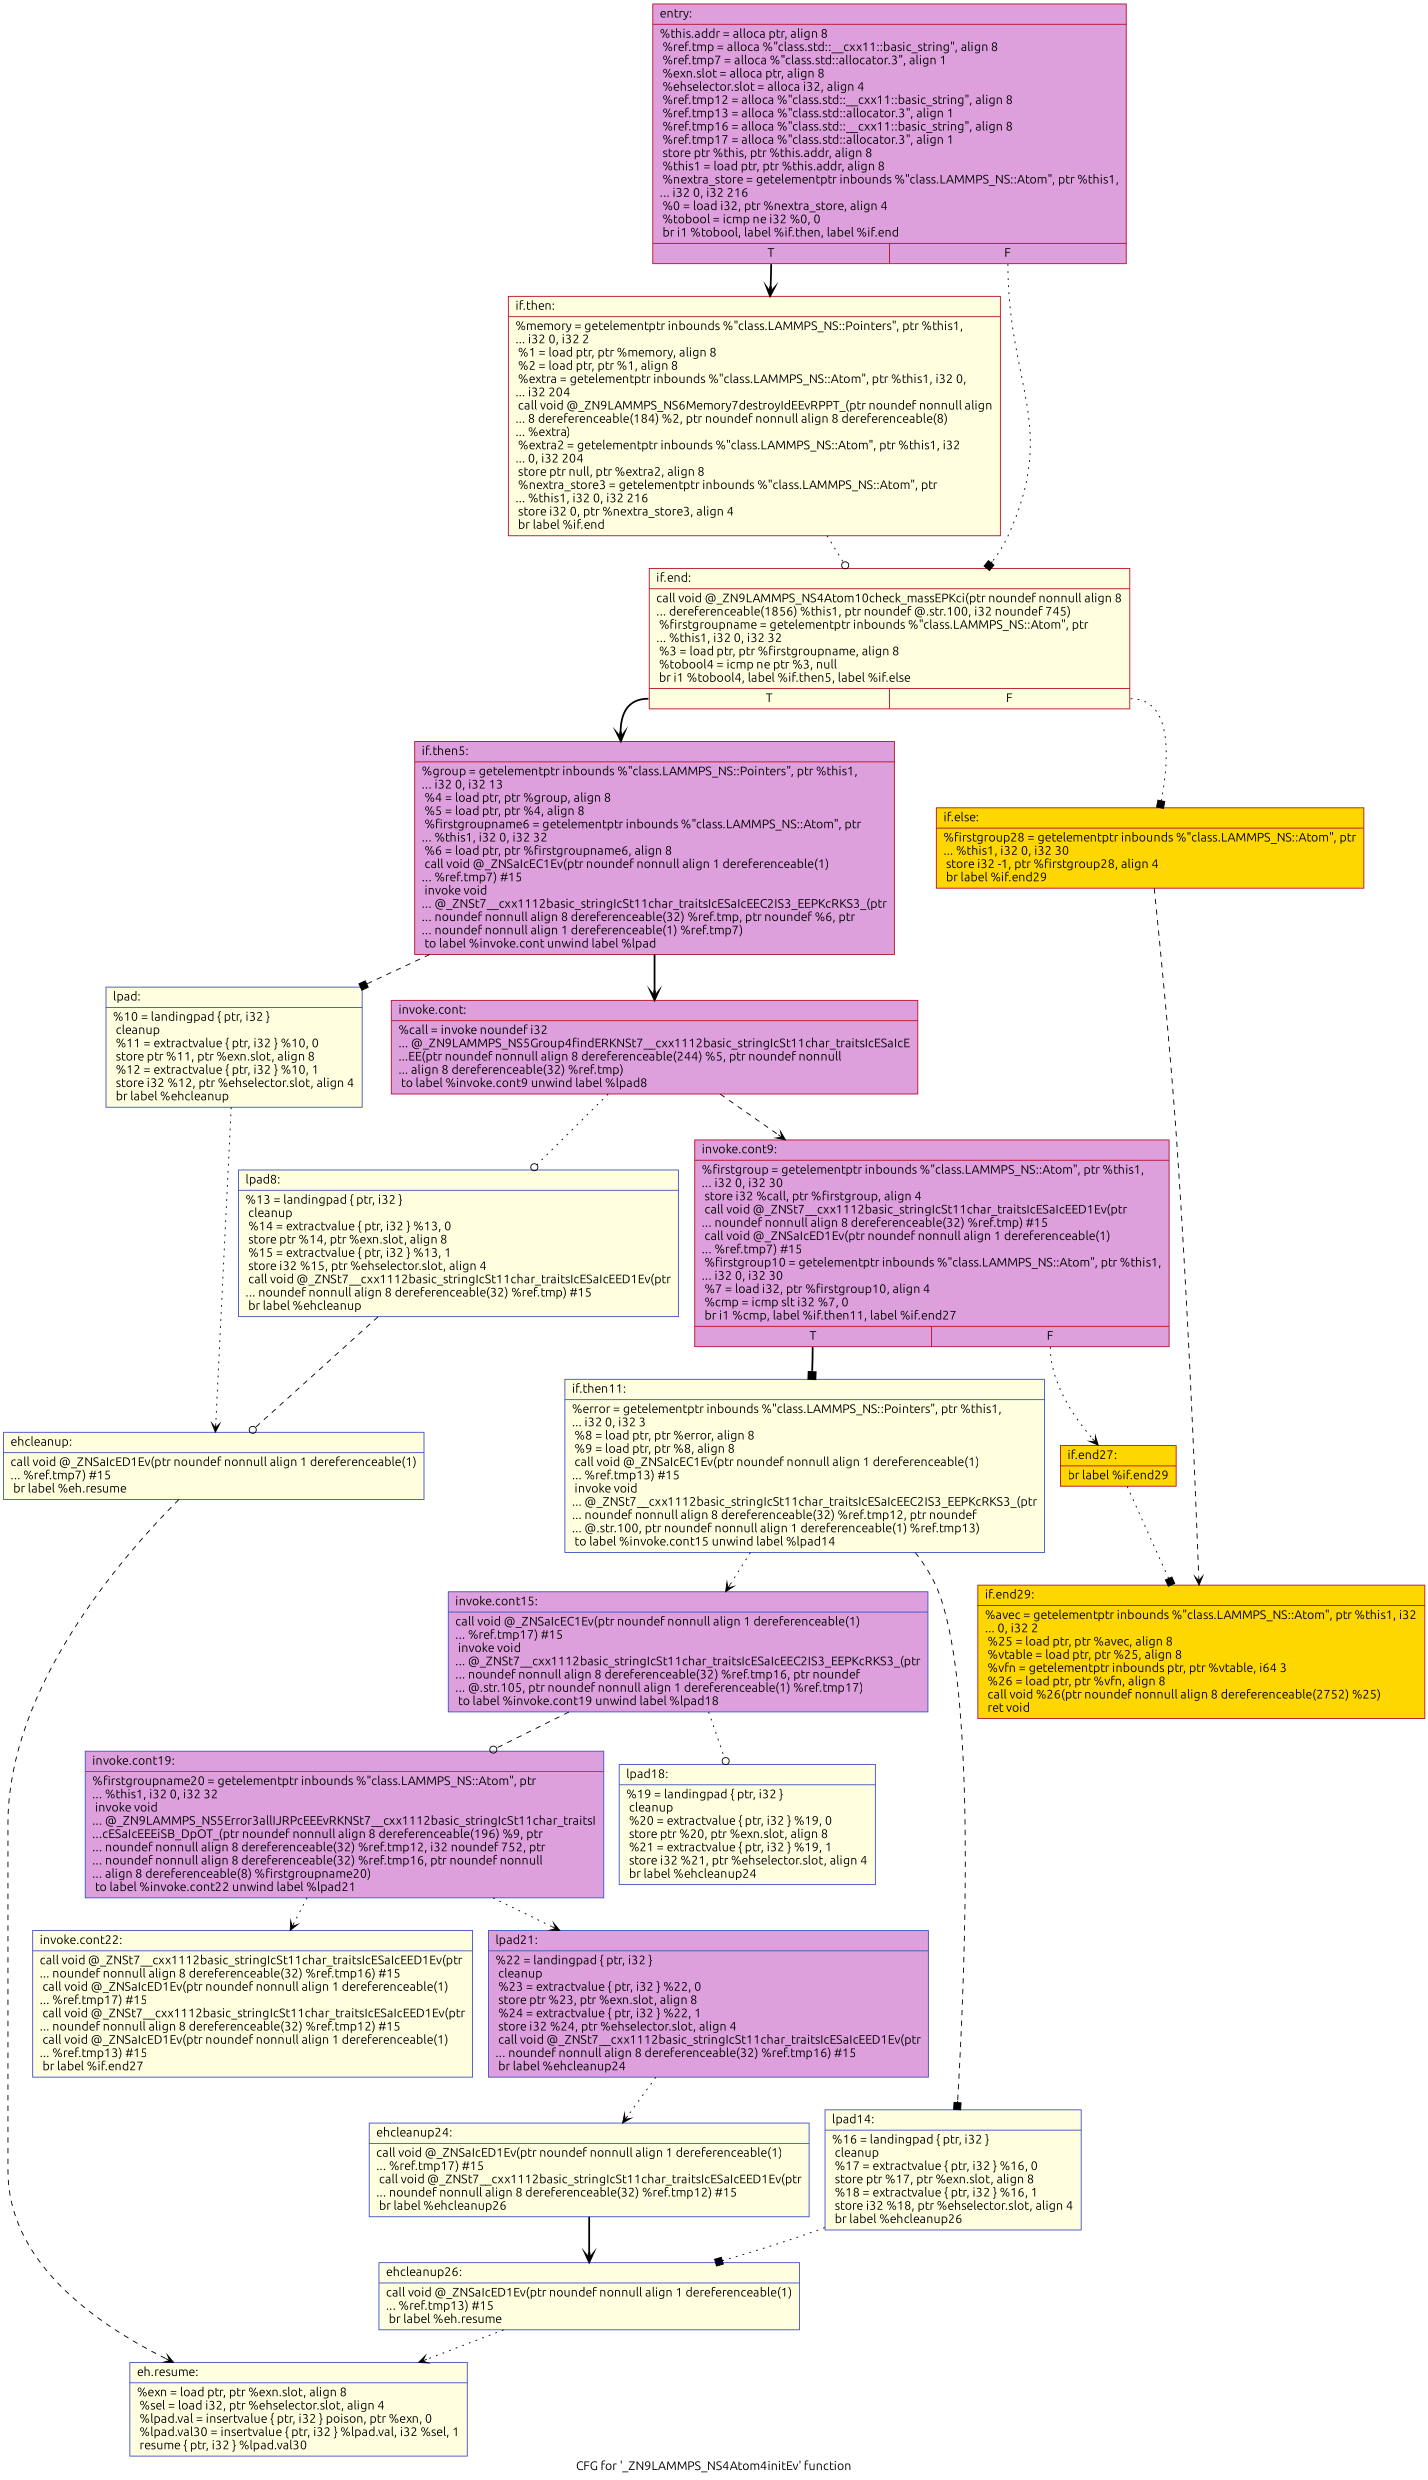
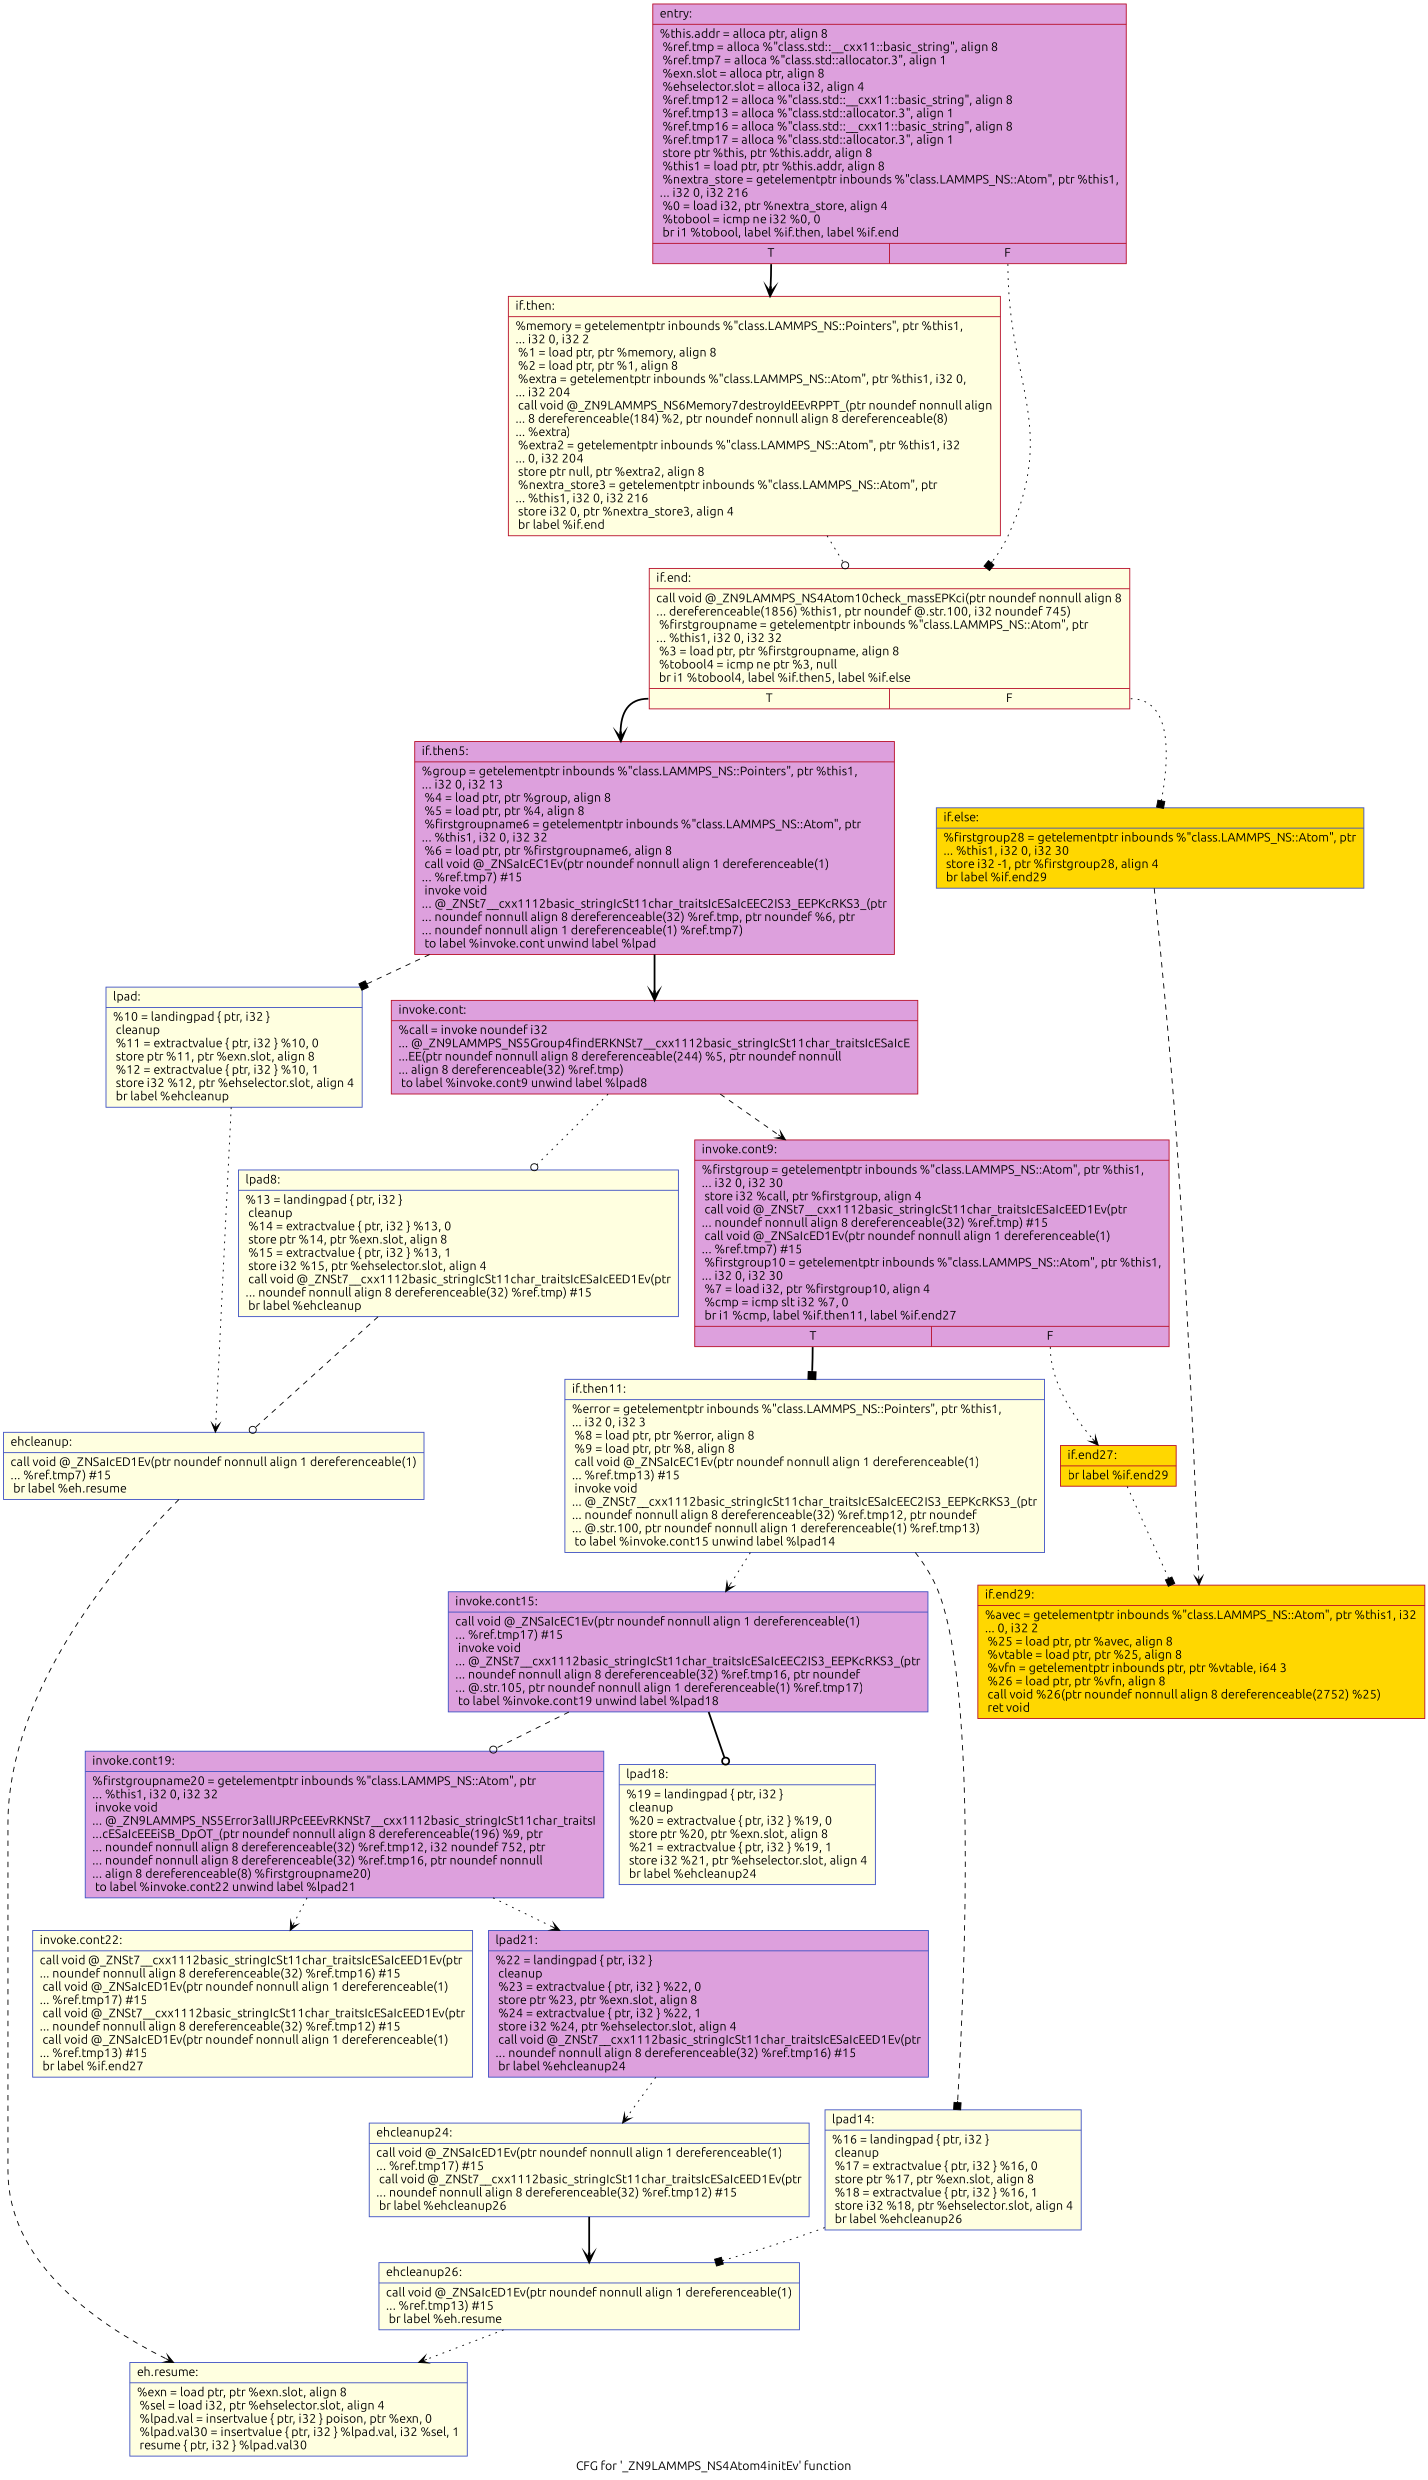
node "if.else:": color #b70d28ff -> #3d50c3ff
edge "invoke.cont15:" -> "lpad18:": style dotted -> bold
